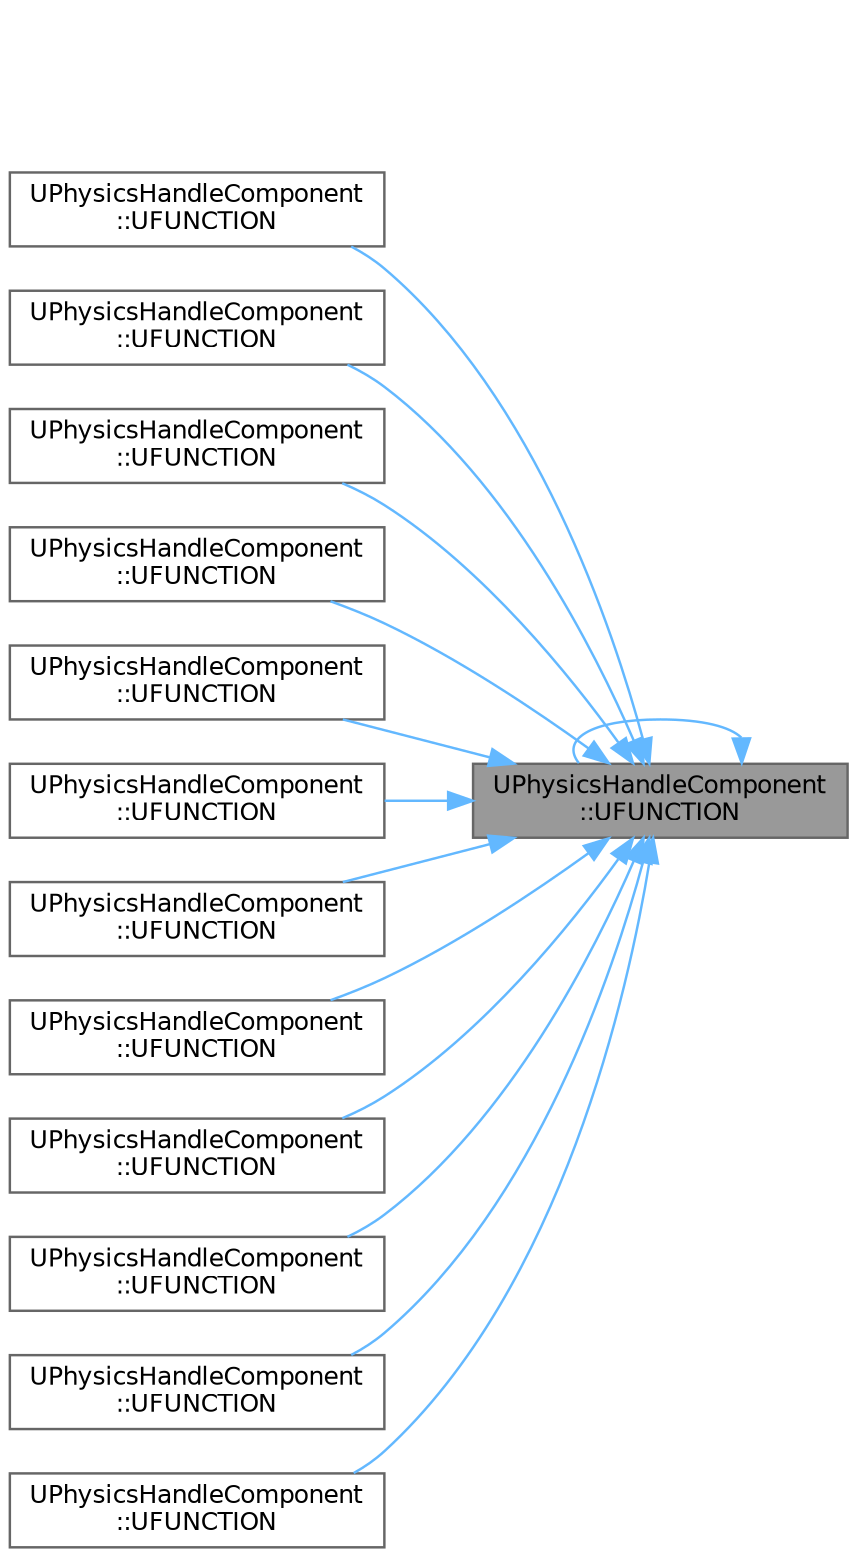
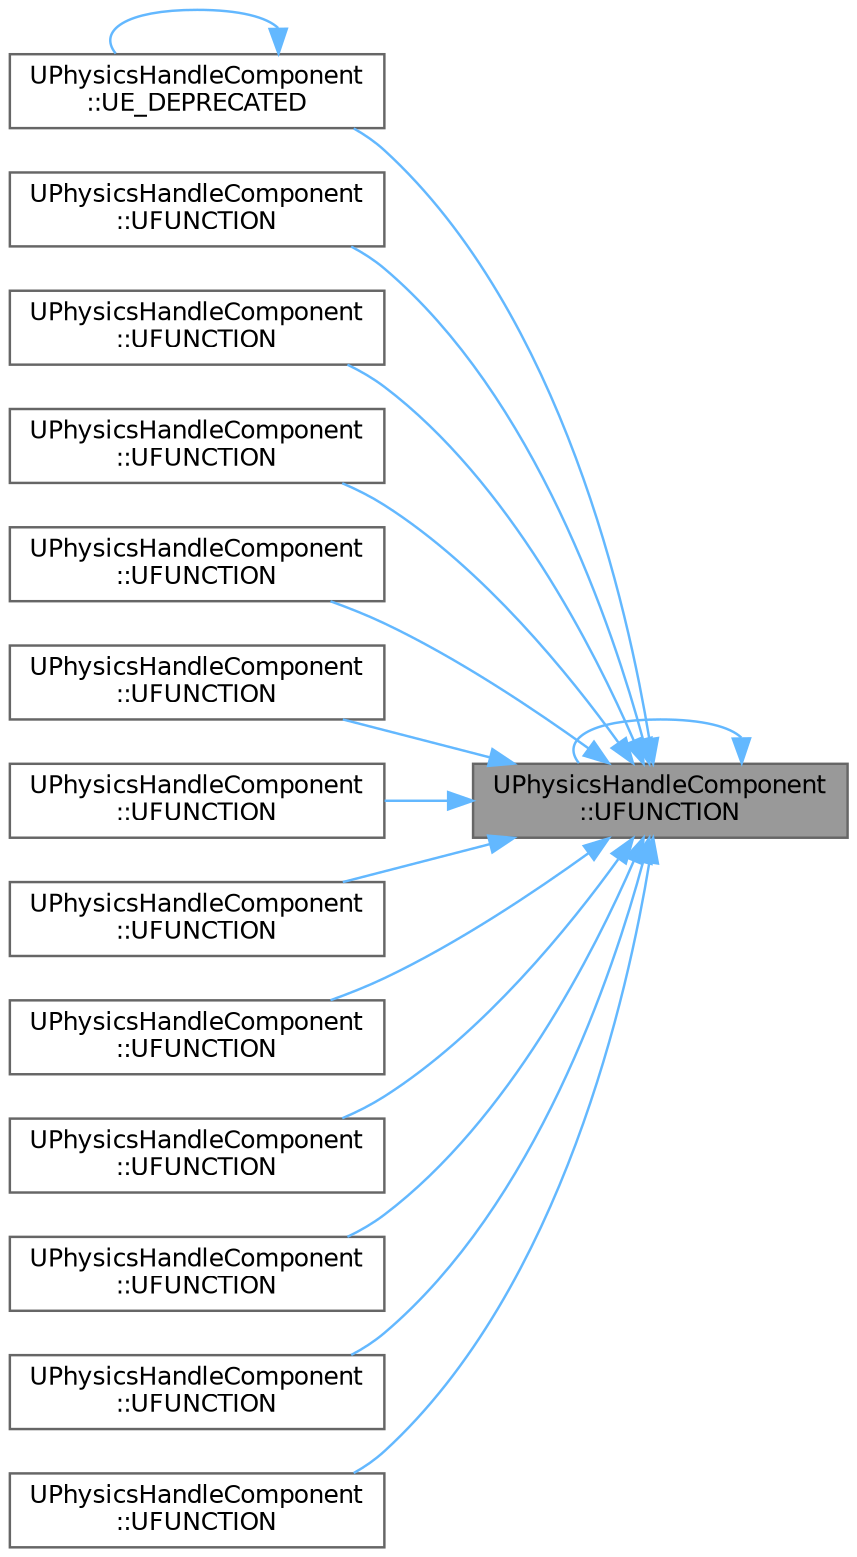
node "UPhysicsHandleComponent ::UE_DEPRECATED": added
